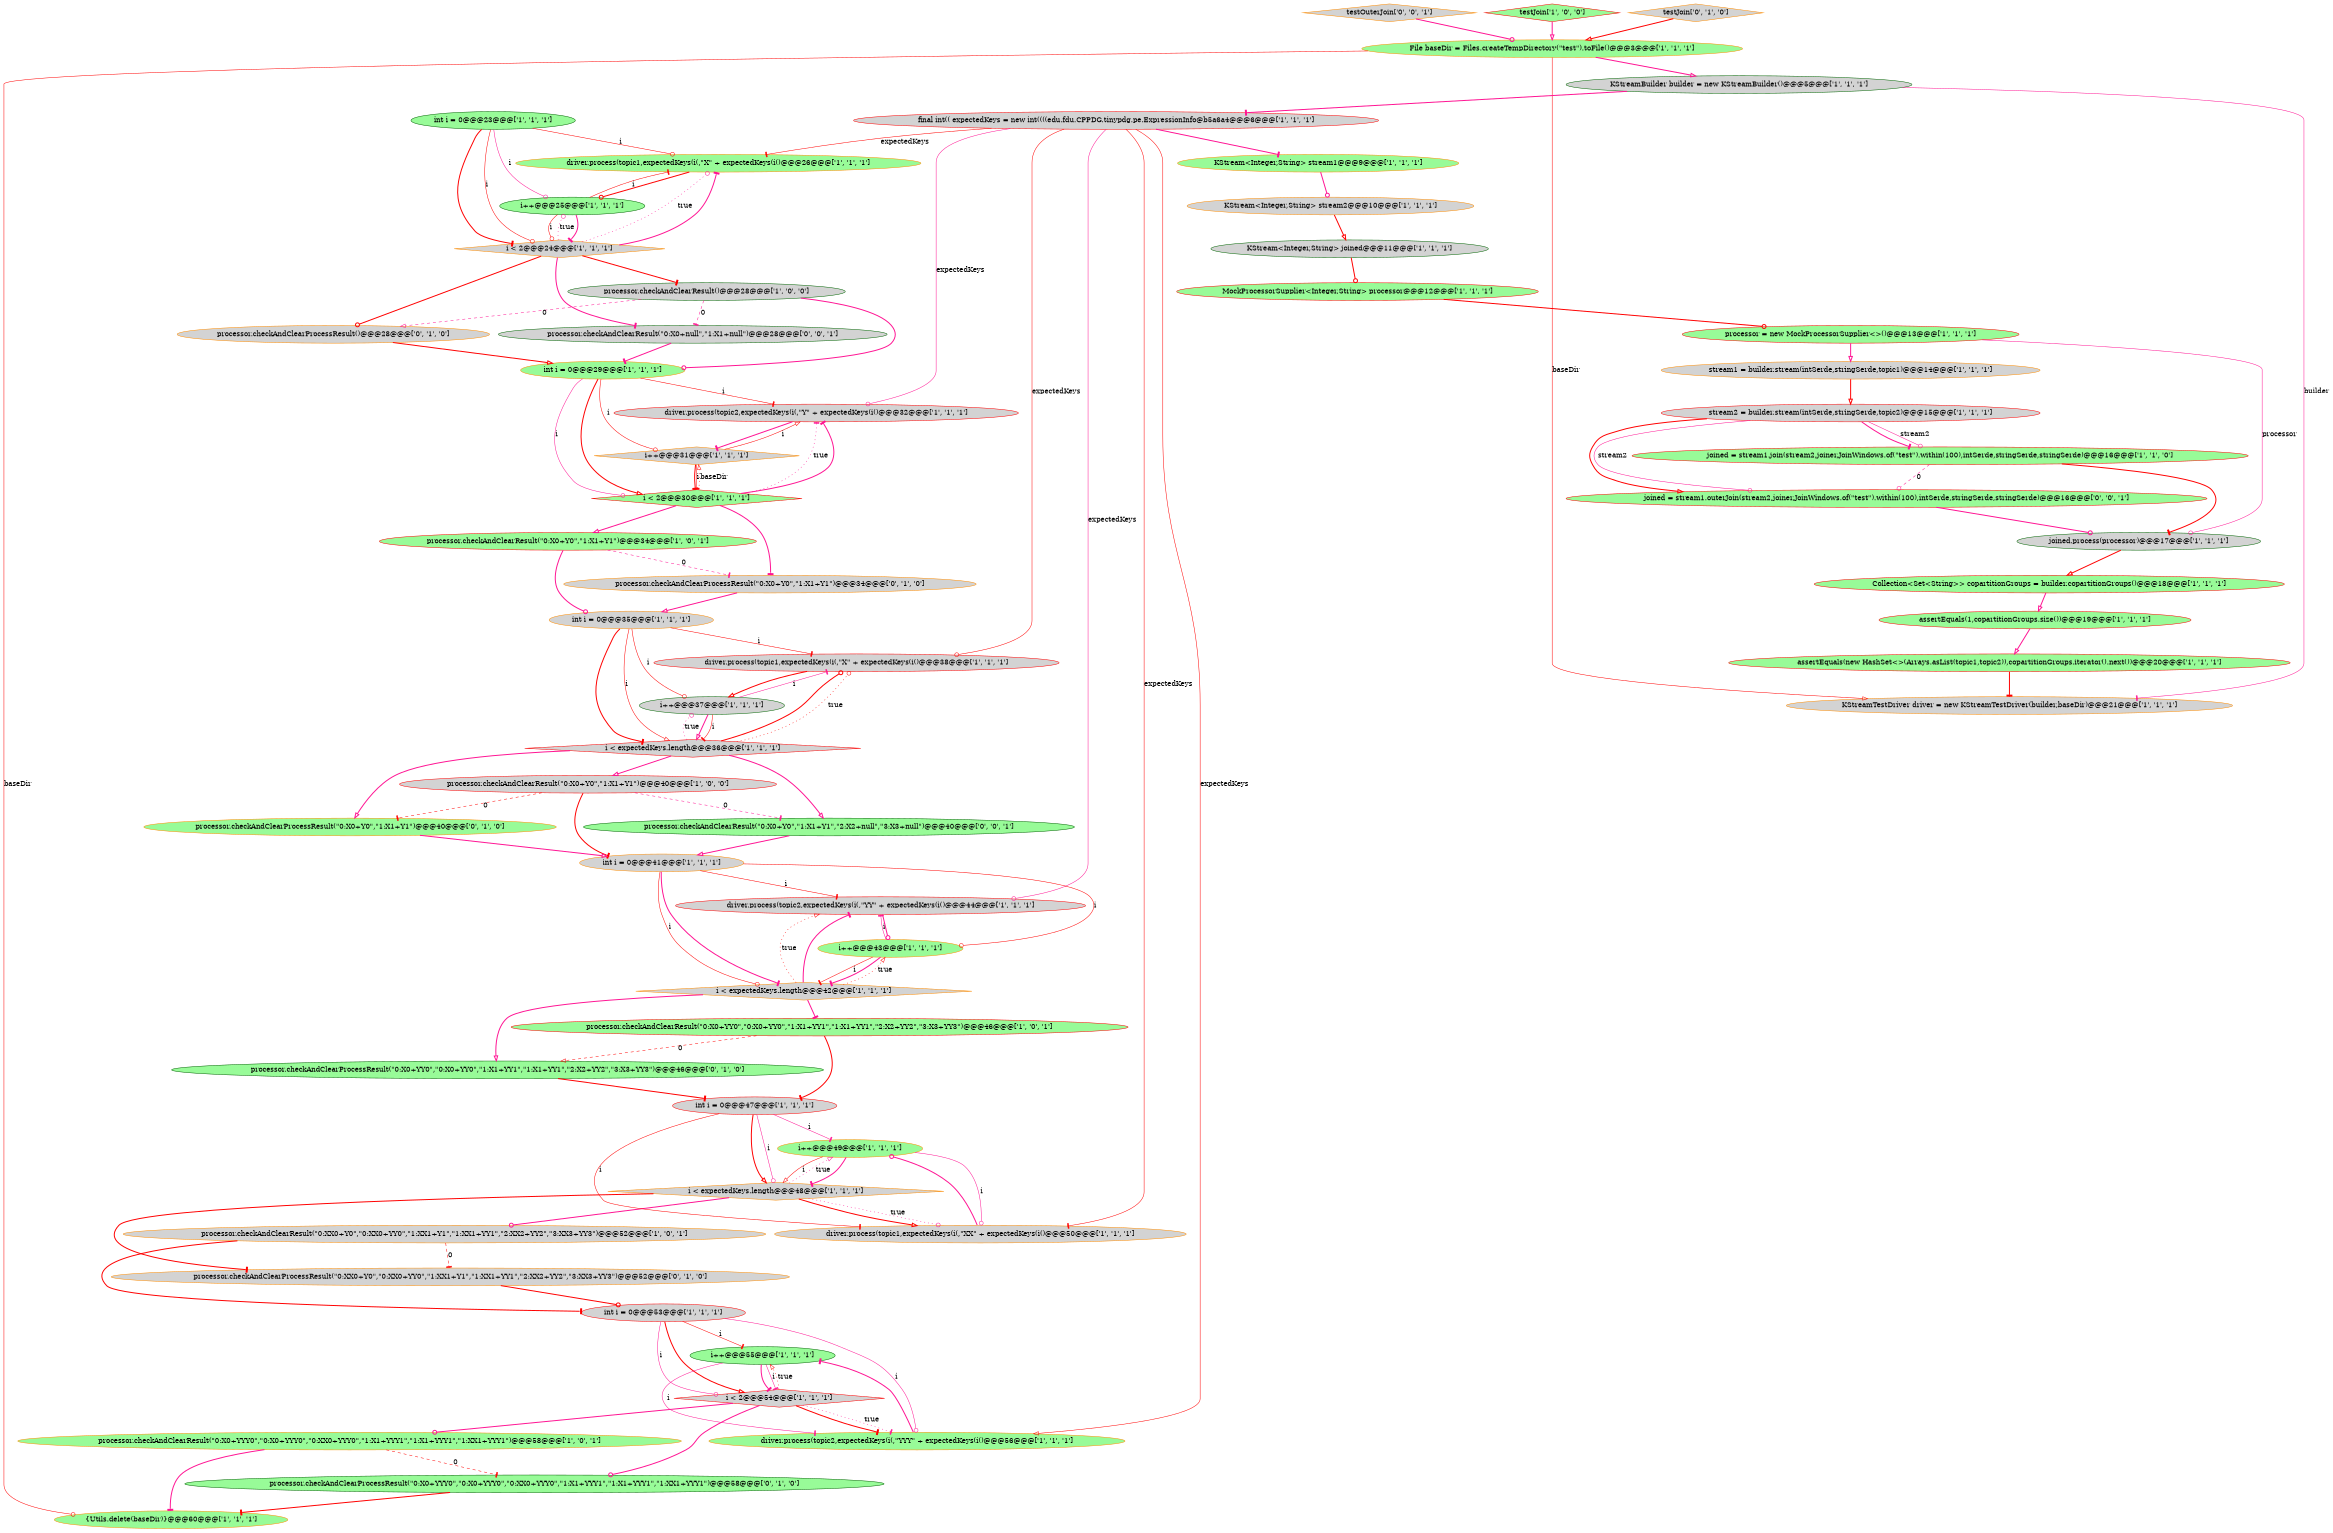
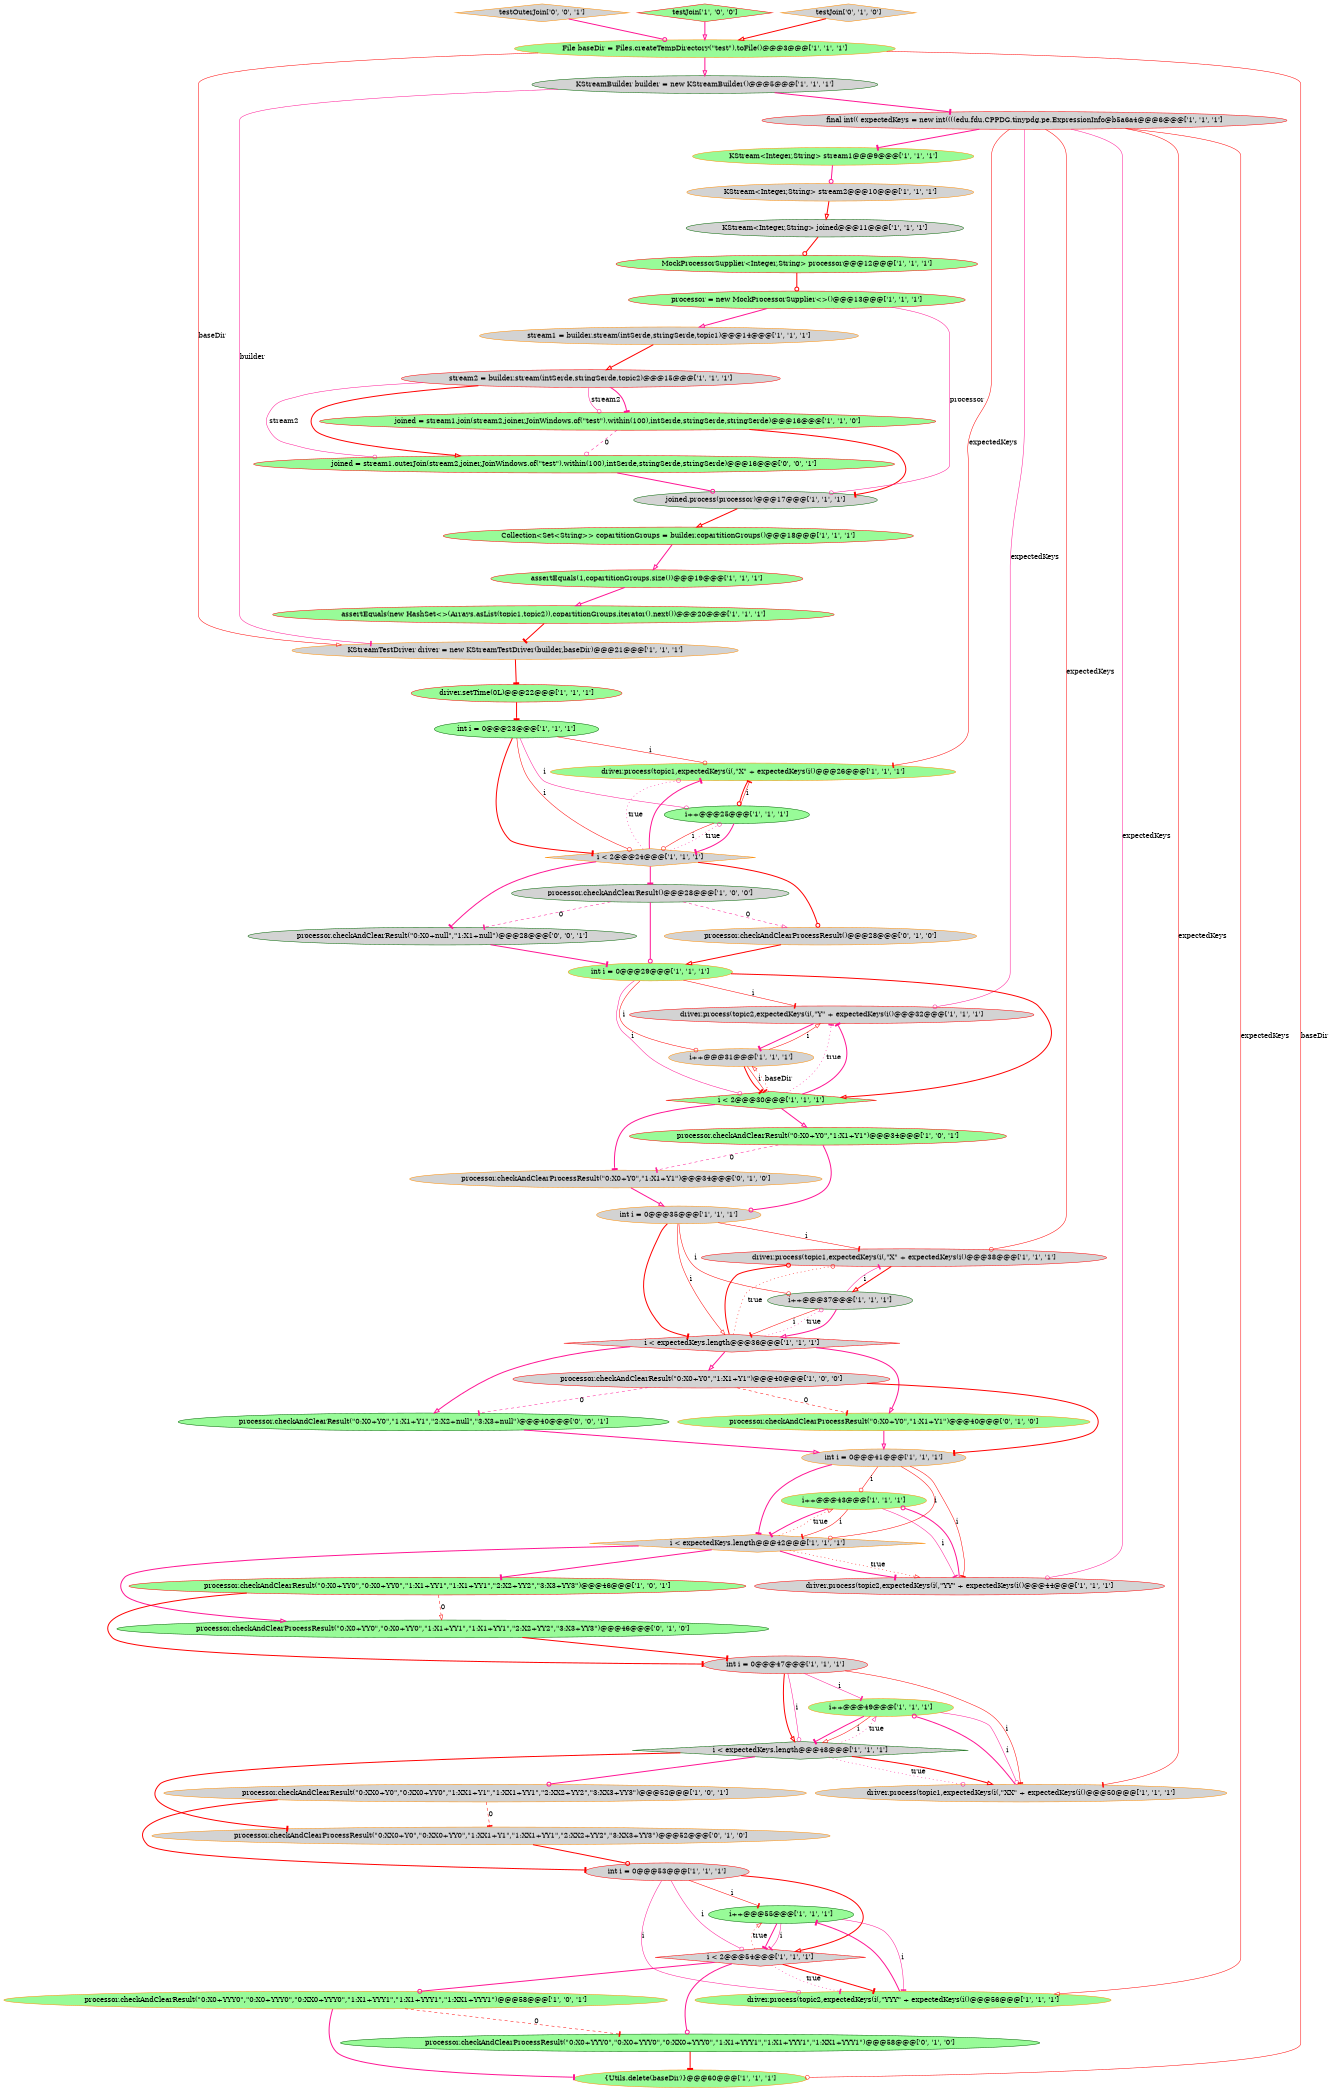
edge "i < 2@@@24@@@['1', '1', '1']" -> "processor.checkAndClearResult()@@@28@@@['1', '0', '0']": color red -> deeppink
node "i++@@@31@@@['1', '1', '1']": shape diamond -> ellipse
node "driver.setTime(0L)@@@22@@@['1', '1', '1']": added
node "i < expectedKeys.length@@@48@@@['1', '1', '1']": color darkorange -> darkgreen
